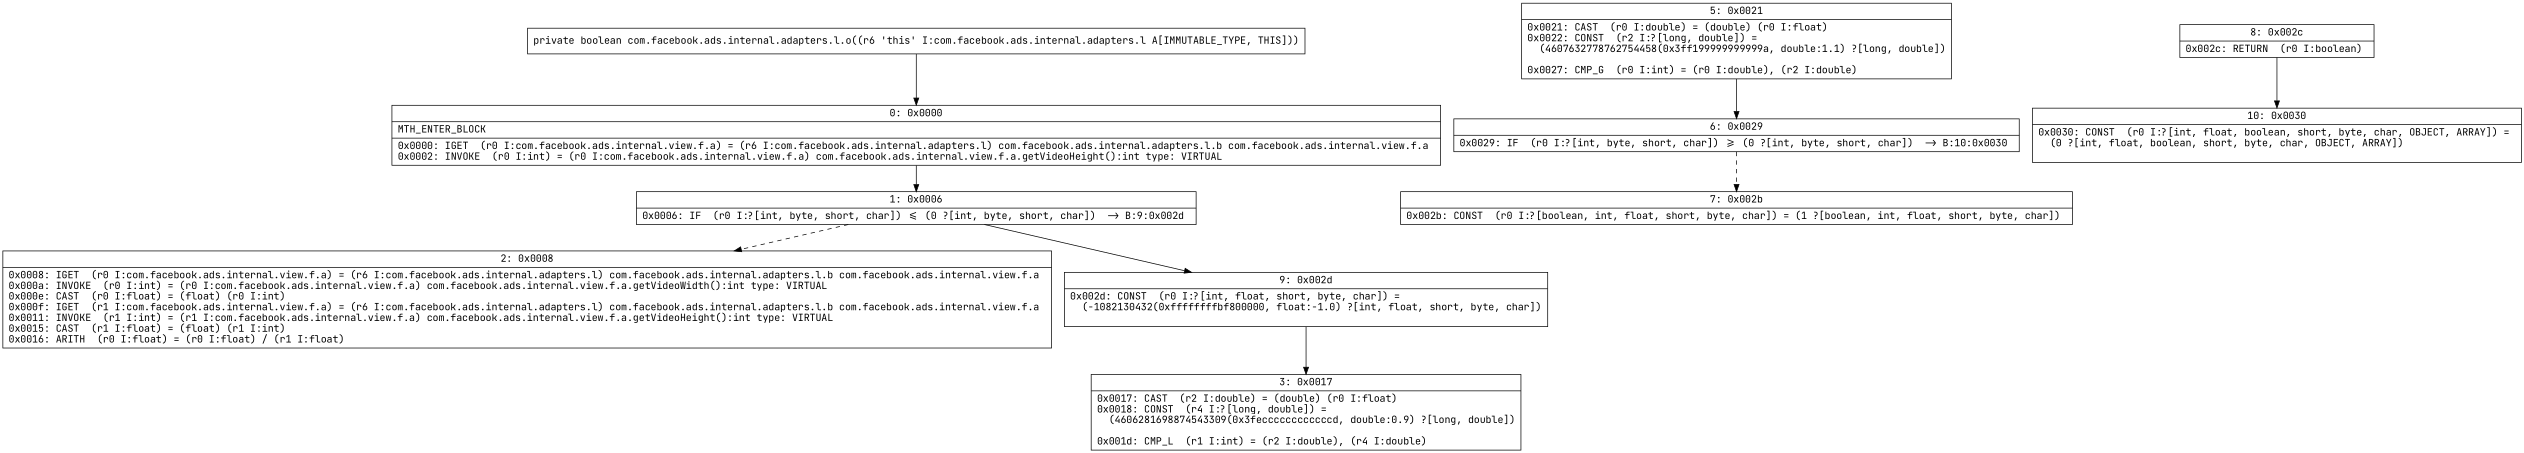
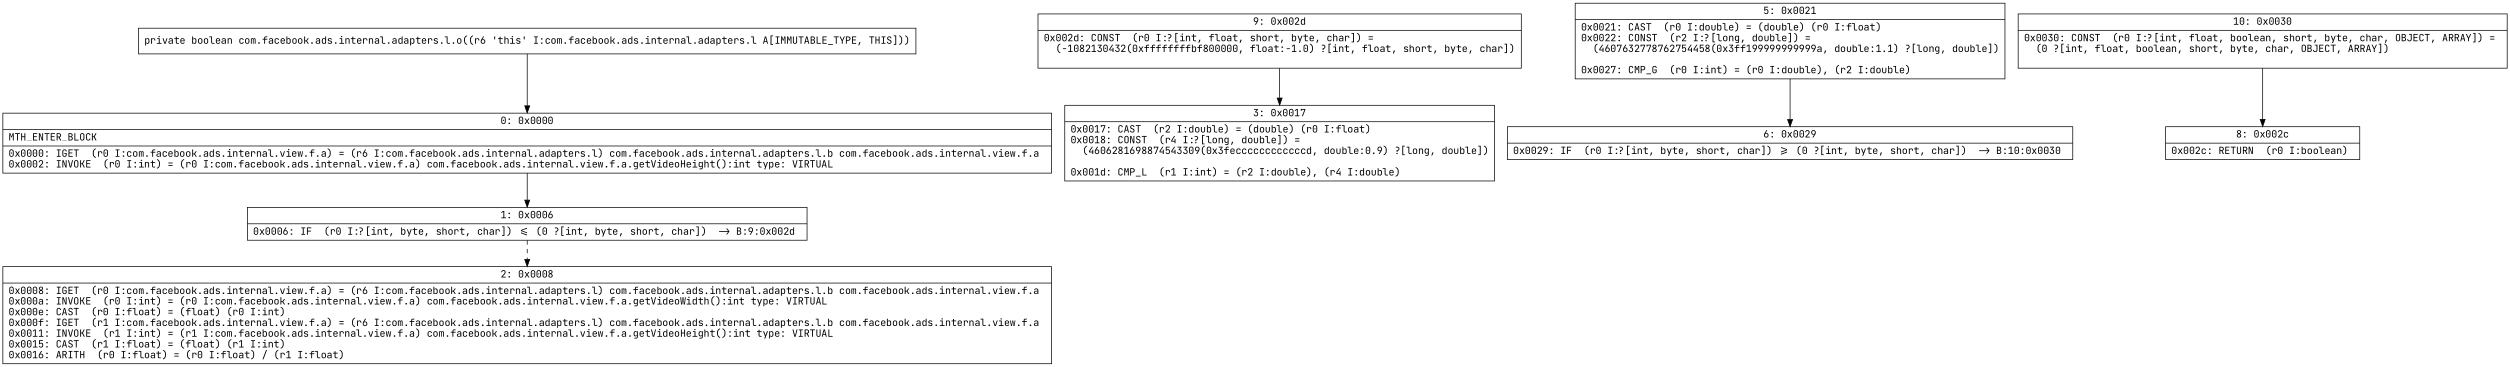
edge "8: 0x002c" -> "10: 0x0030": reversed
node "7: 0x002b": removed
edge "1: 0x0006" -> "9: 0x002d": removed
